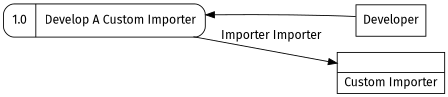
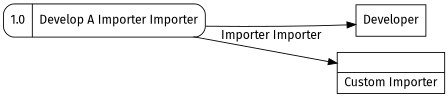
edge "Developer" -> "1.0": reversed
node "1.0": text "Develop A Custom Importer" -> "Develop A Importer Importer"
